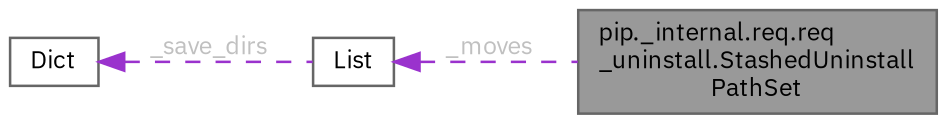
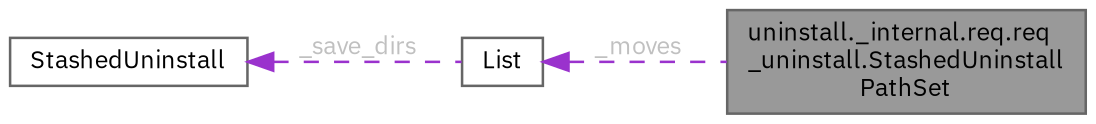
node "Dict": label "Dict" -> "StashedUninstall"
node "pip._internal.req.req _uninstall.StashedUninstall PathSet": label "pip._internal.req.req _uninstall.StashedUninstall PathSet" -> "uninstall._internal.req.req _uninstall.StashedUninstall PathSet"
